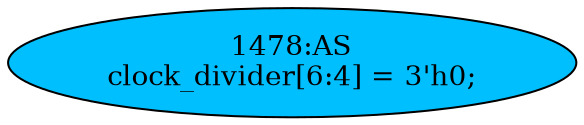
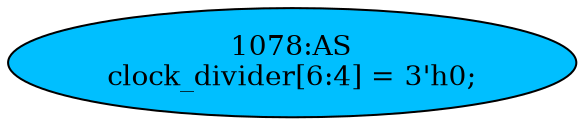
node "1478:AS clock_divider[6:4] = 3'h0;": label "1478:AS clock_divider[6:4] = 3'h0;" -> "1078:AS clock_divider[6:4] = 3'h0;"
